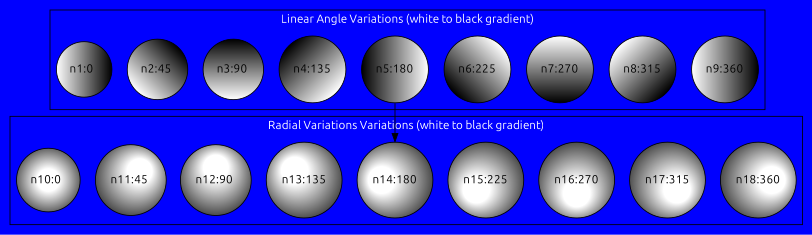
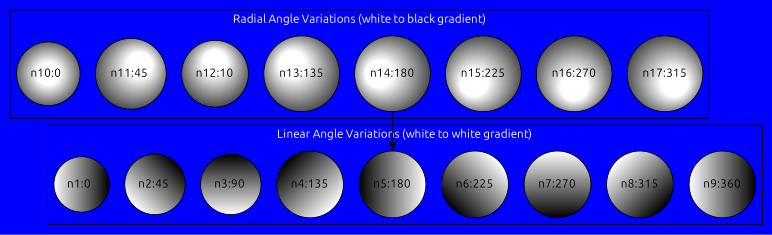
cluster "Linear Angle Variations (white to black gradient)": label "Linear Angle Variations (white to black gradient)" -> "Linear Angle Variations (white to white gradient)"
edge "n5:180" -> "n14:180": reversed
cluster "Radial Variations Variations (white to black gradient)": label "Radial Variations Variations (white to black gradient)" -> "Radial Angle Variations (white to black gradient)"
node "n12:90": label "n12:90" -> "n12:10"
node "n18:360": removed
